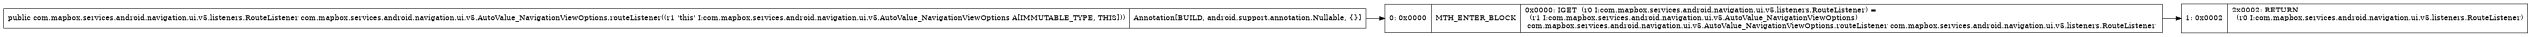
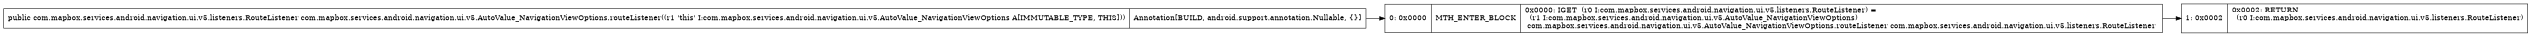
node "1: 0x0002": text "2x0002: RETURN" -> "0x0002: RETURN"
